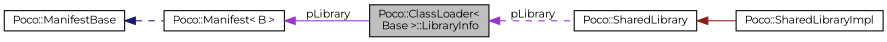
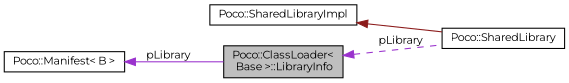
node "Poco::ManifestBase": removed
edge "Poco::SharedLibraryImpl" -> "Poco::SharedLibrary": reversed
